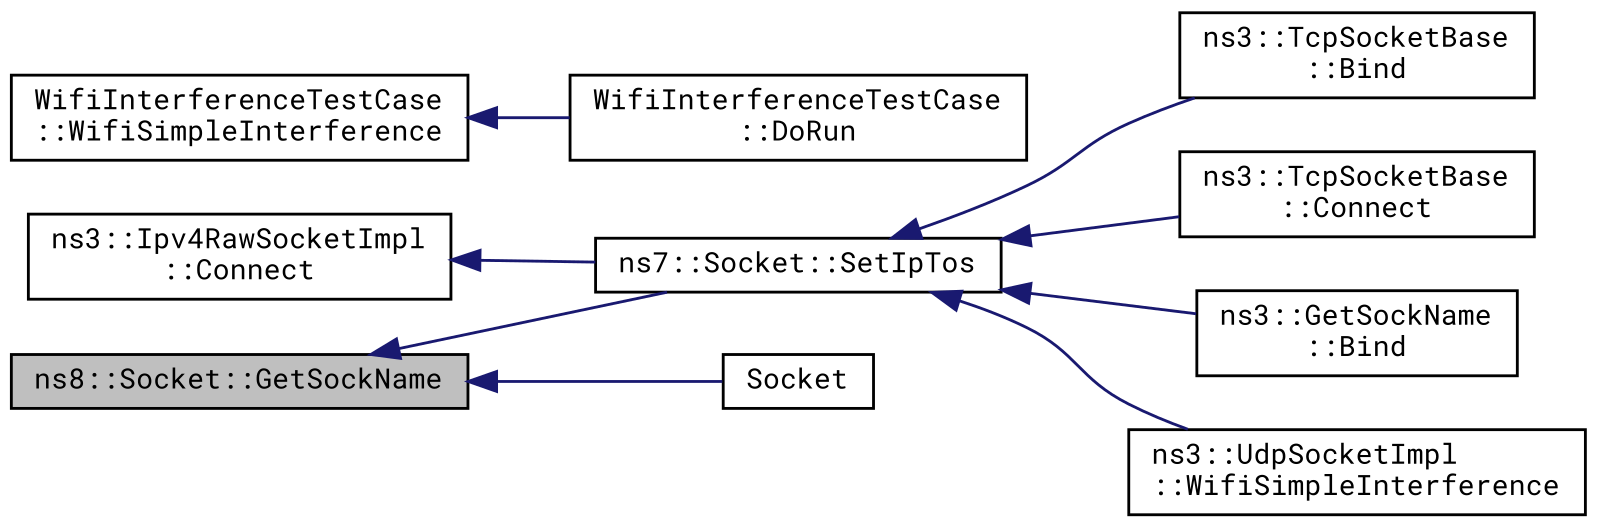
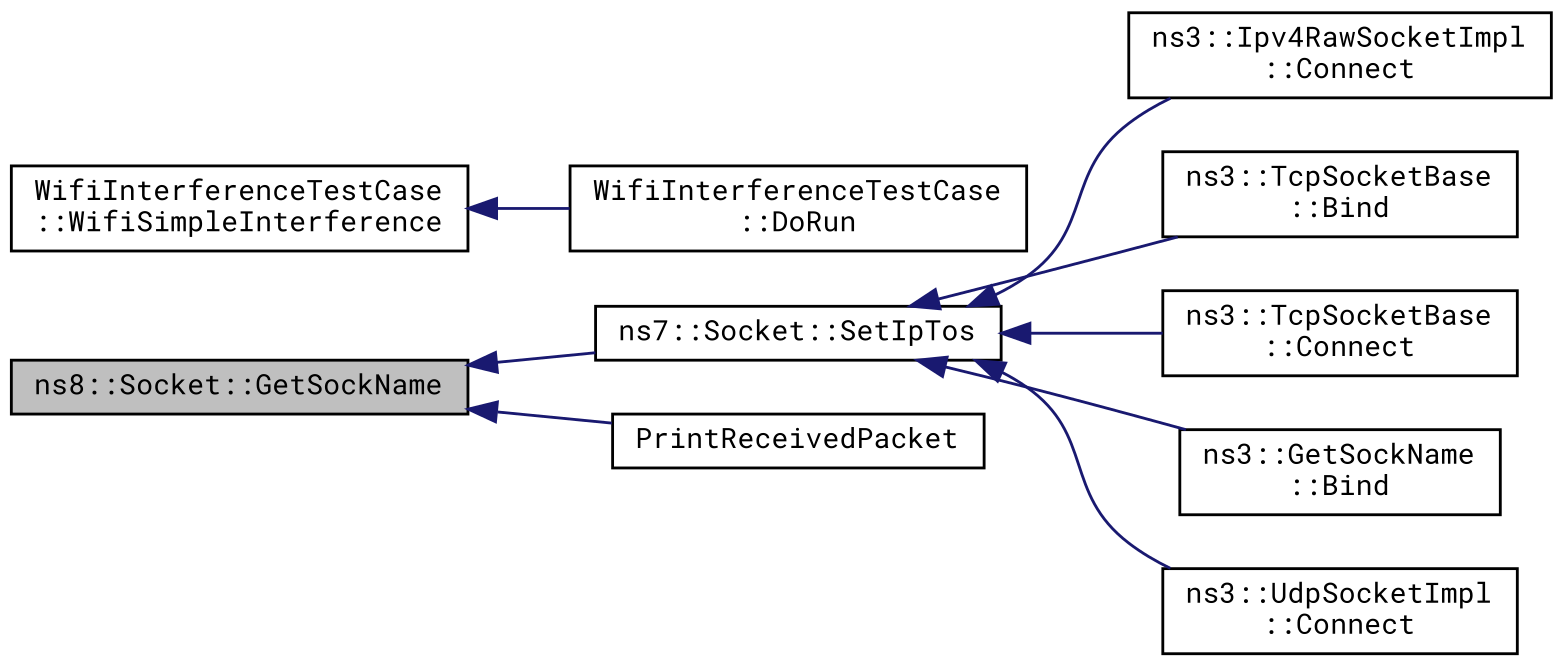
edge "ns7::Socket::SetIpTos" -> "ns3::Ipv4RawSocketImpl ::Connect": reversed
node "Socket": label "Socket" -> "PrintReceivedPacket"
node "ns3::UdpSocketImpl ::WifiSimpleInterference": label "ns3::UdpSocketImpl ::WifiSimpleInterference" -> "ns3::UdpSocketImpl ::Connect"
